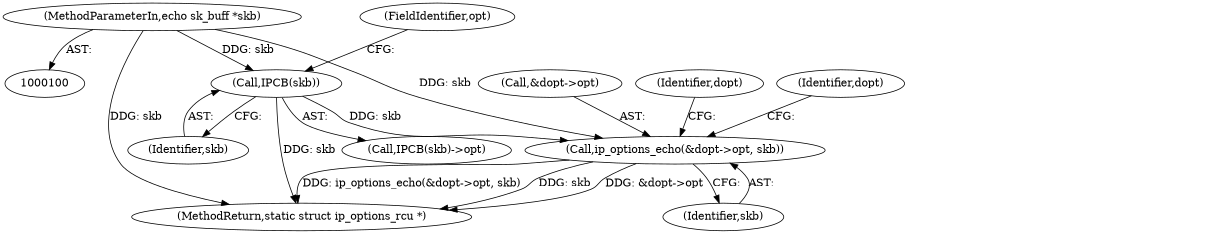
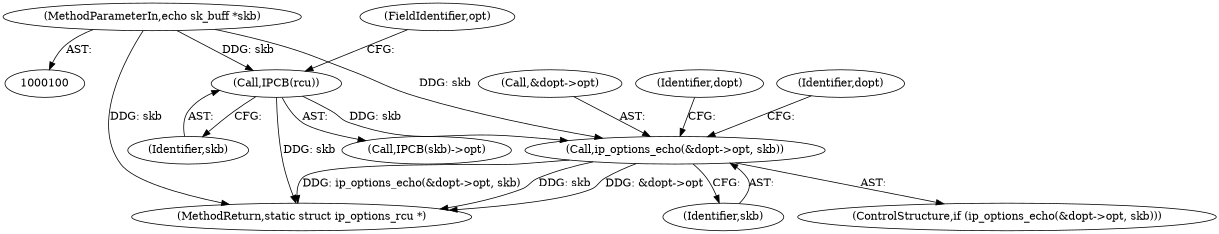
node "(Call,IPCB(skb))": label "(Call,IPCB(skb))" -> "(Call,IPCB(rcu))"
node "(ControlStructure,if (ip_options_echo(&dopt->opt, skb)))": added
